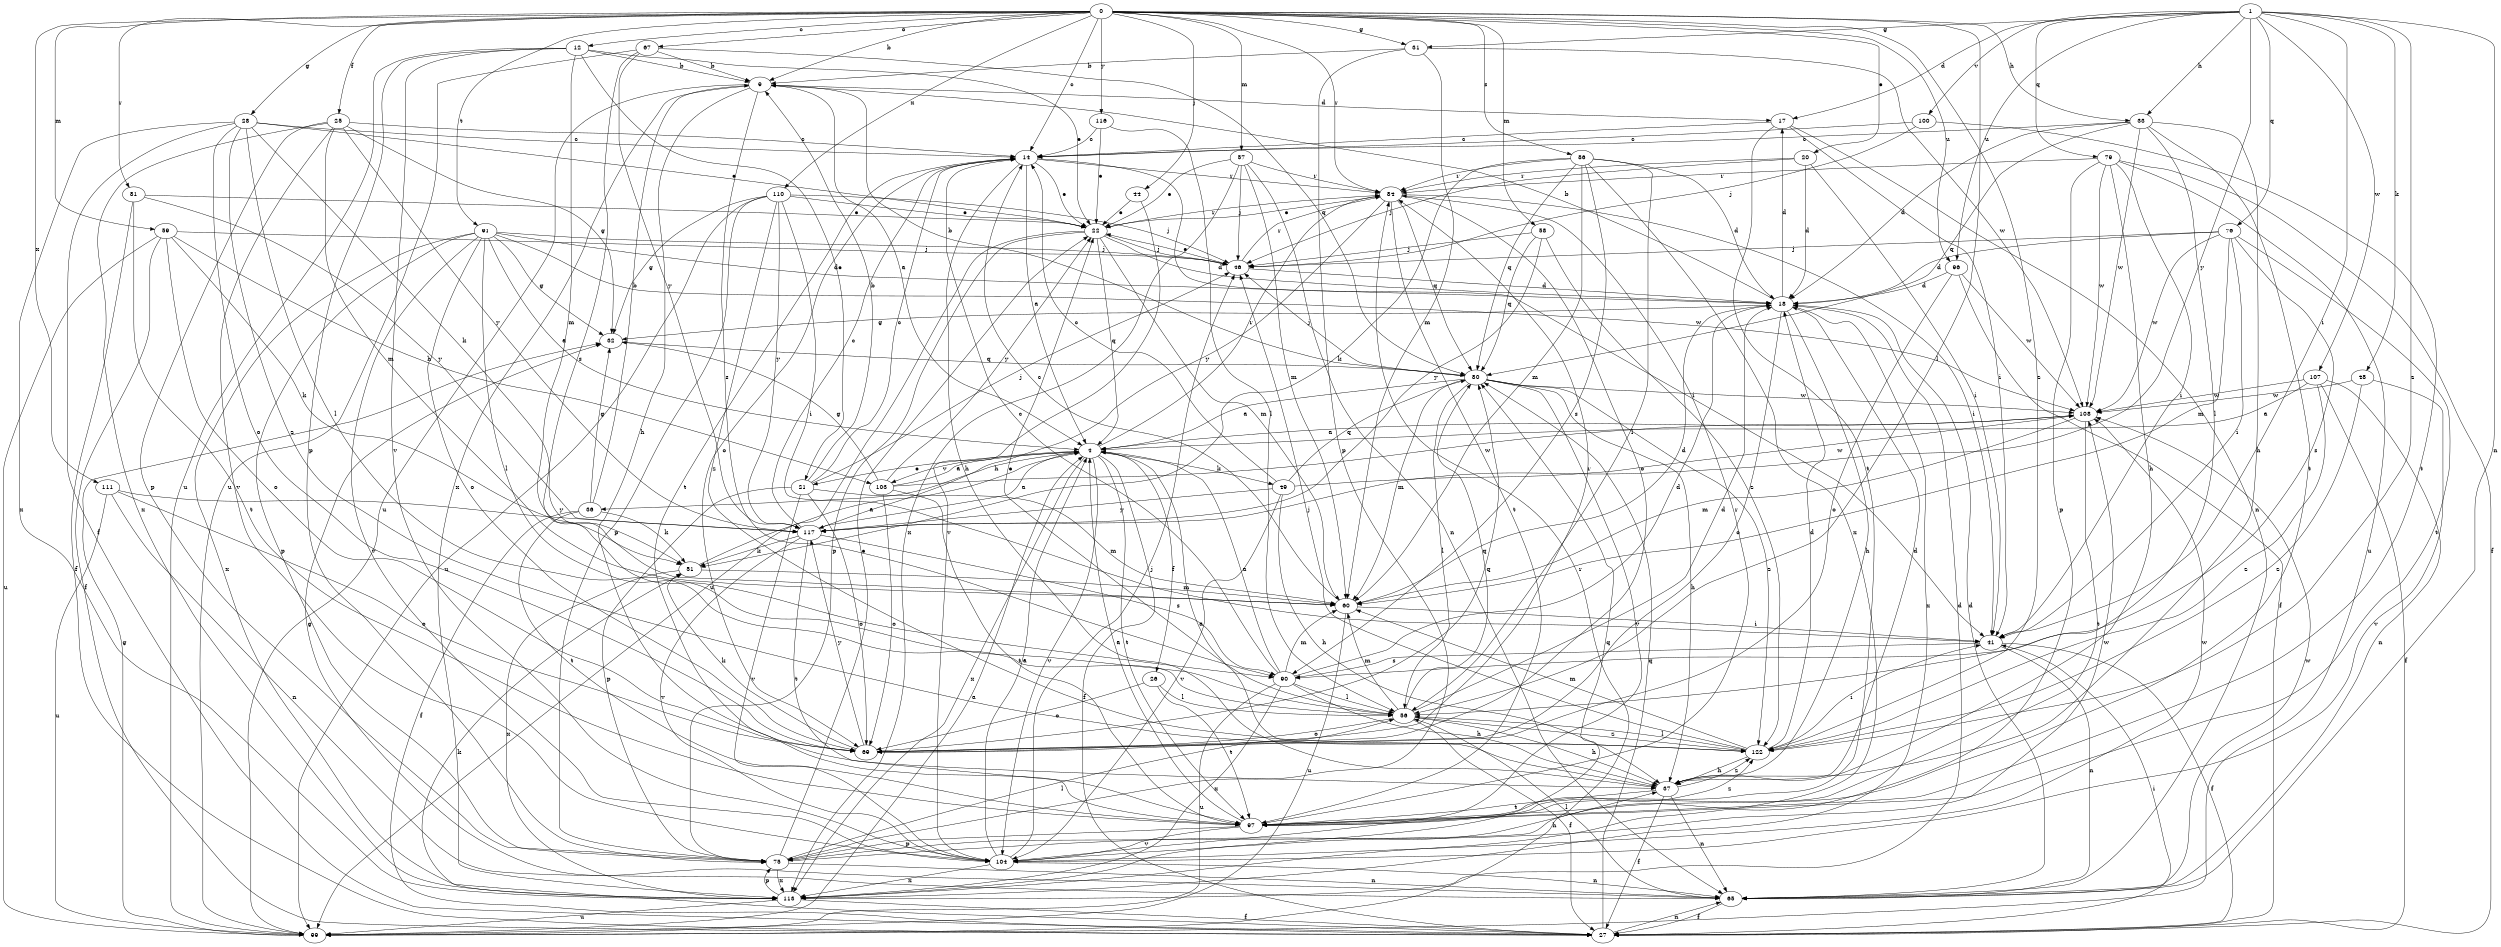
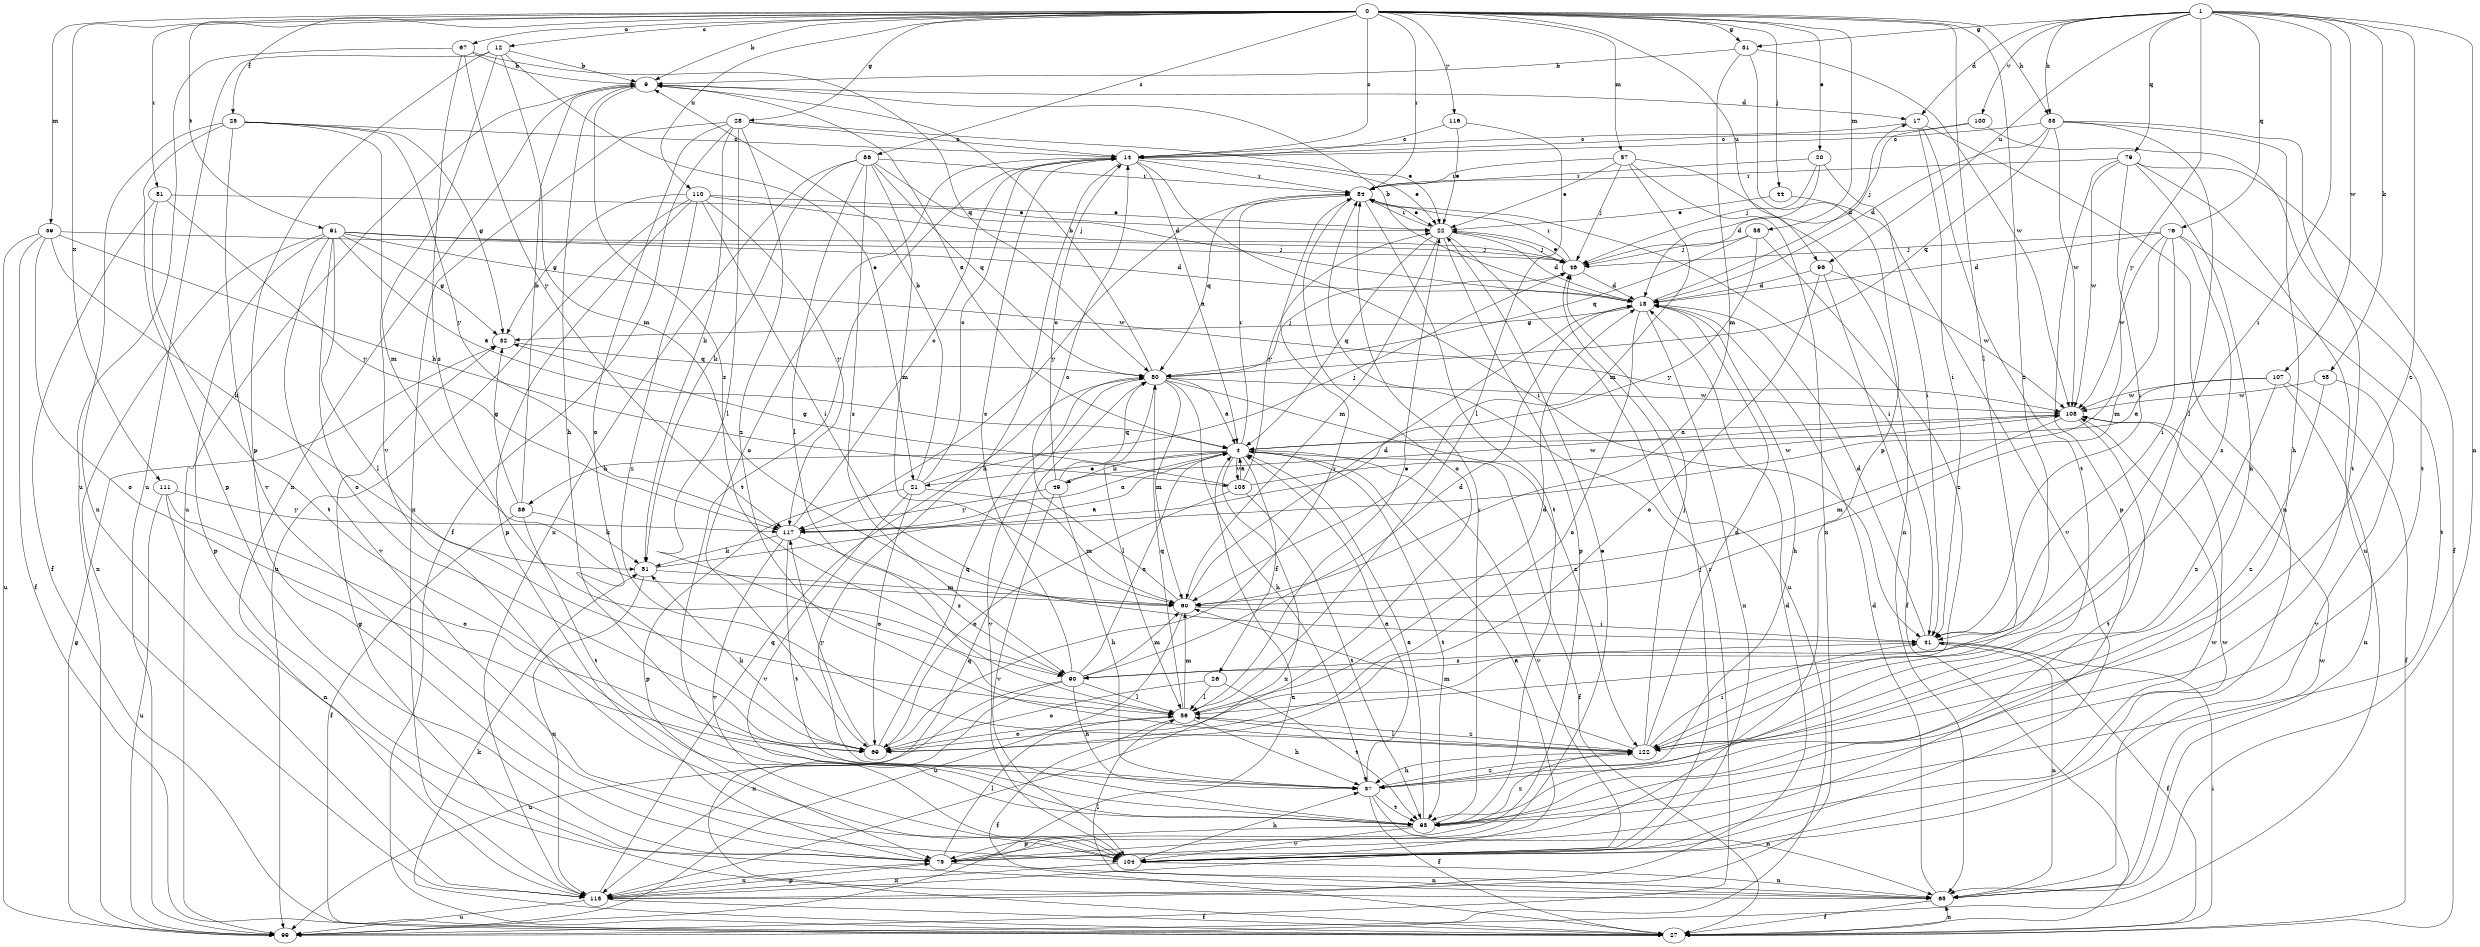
edge "12" -> "22": removed, label "e"
edge "37" -> "18": now "41" -> "18"
node "97": label "97" -> "95"
